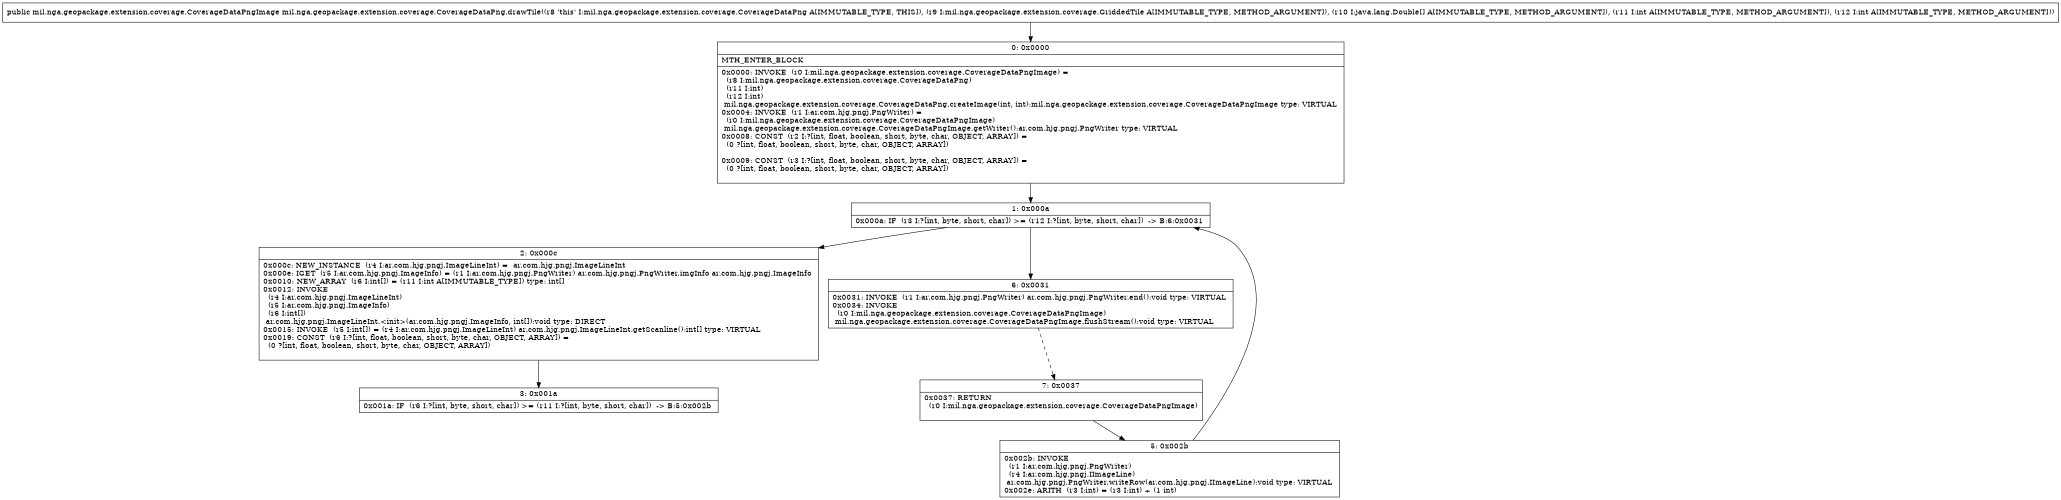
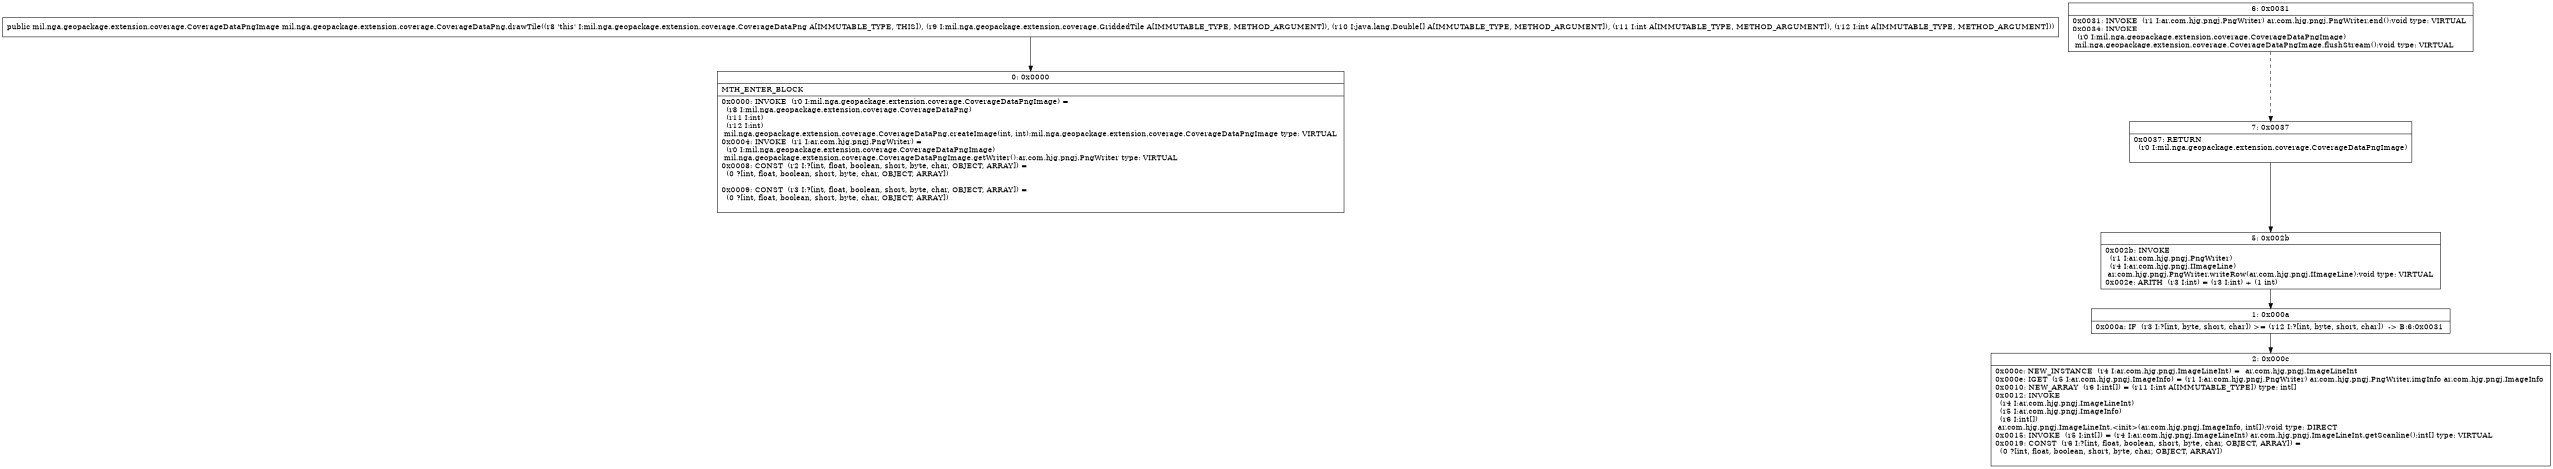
edge "0: 0x0000" -> "1: 0x000a": removed
edge "1: 0x000a" -> "6: 0x0031": removed
node "3: 0x001a": removed
